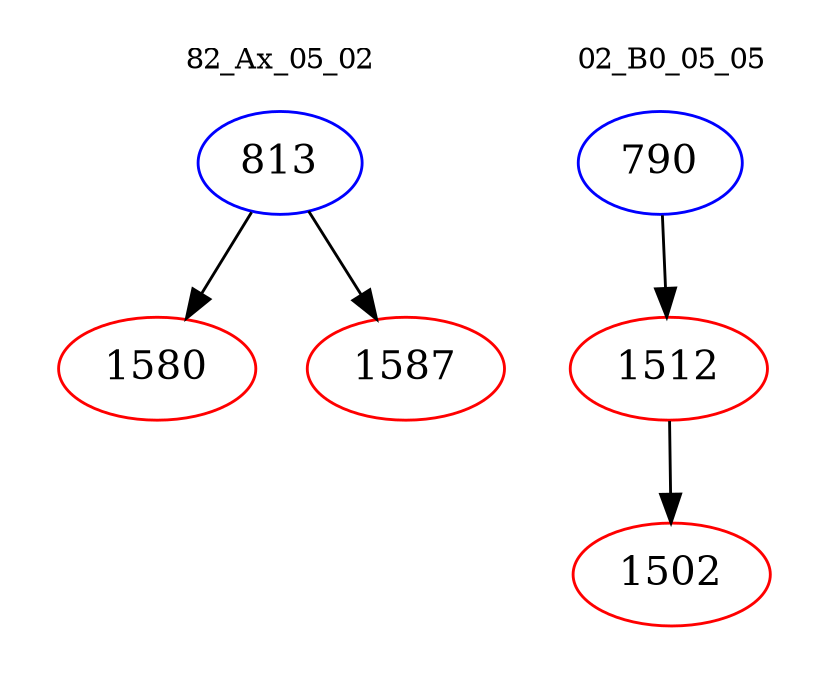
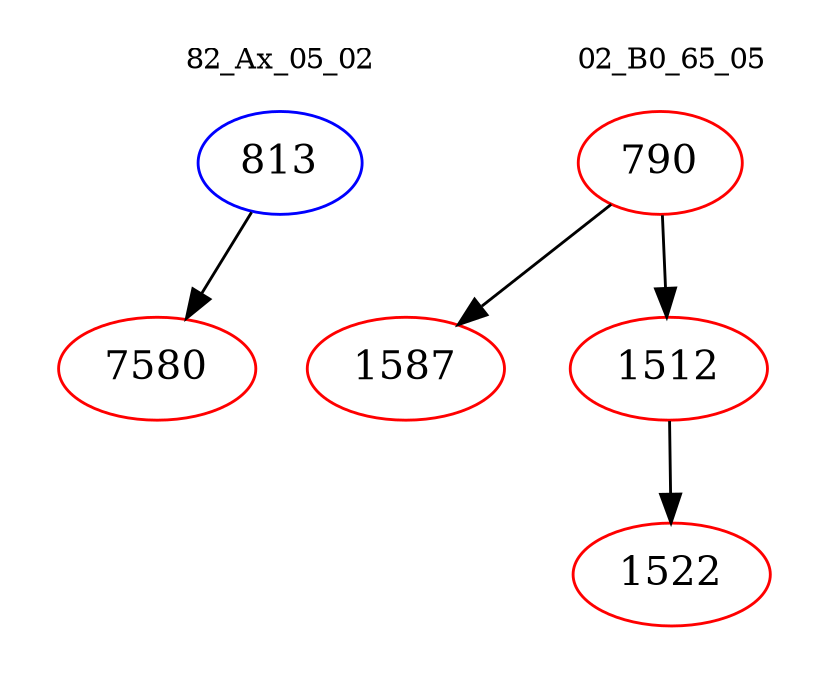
cluster "02_B0_05_05": label "02_B0_05_05" -> "02_B0_65_05"
node "790": color blue -> red
edge "813" -> "1587": now "790" -> "1587"
node "1580": label "1580" -> "7580"
node "1502": label "1502" -> "1522"
